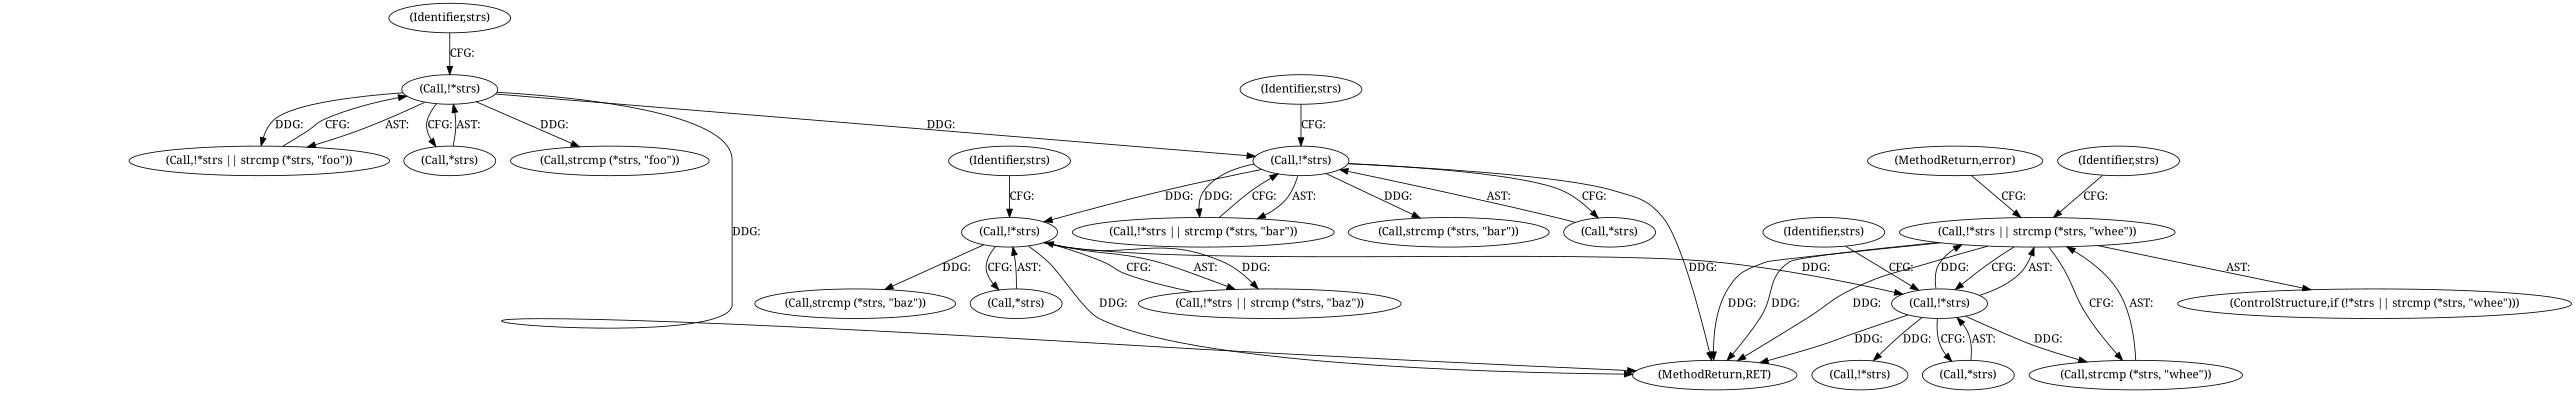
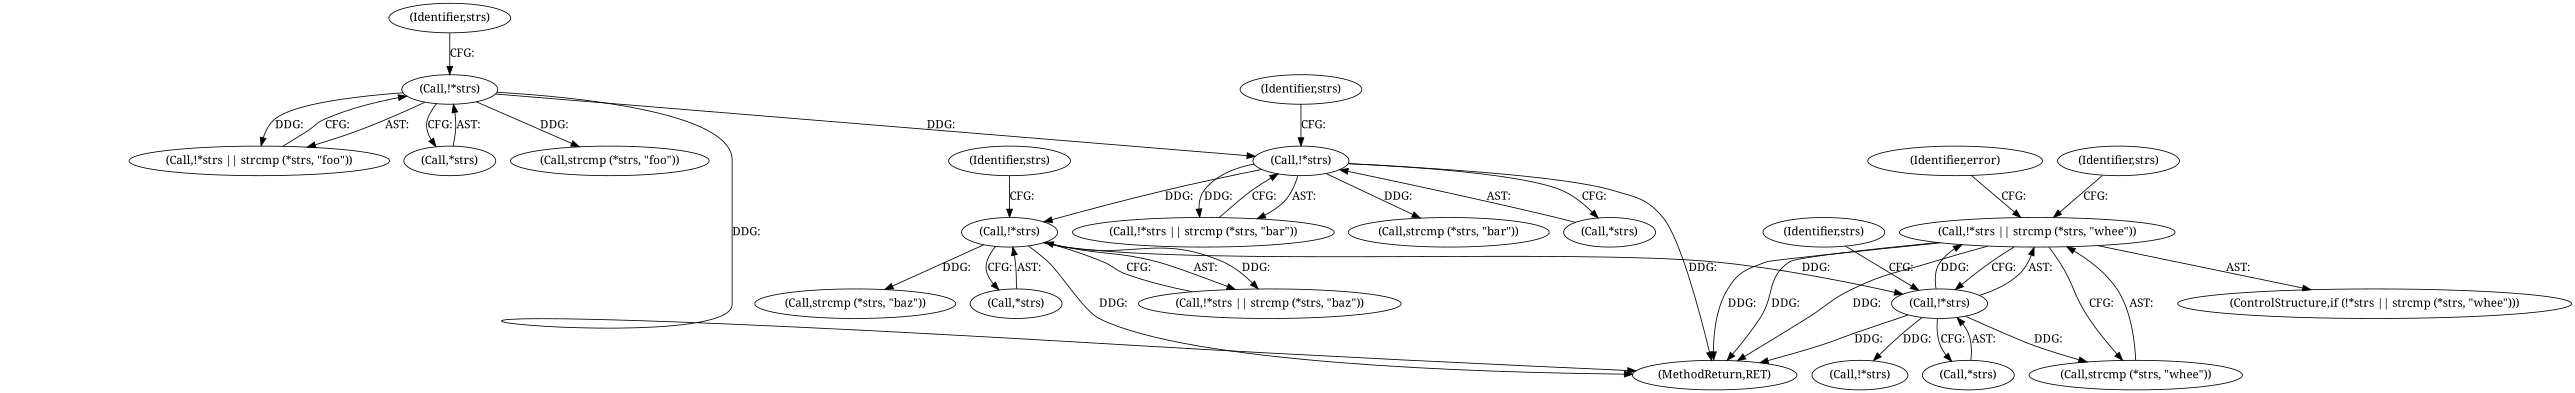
node "(MethodReturn,error)": label "(MethodReturn,error)" -> "(Identifier,error)"
